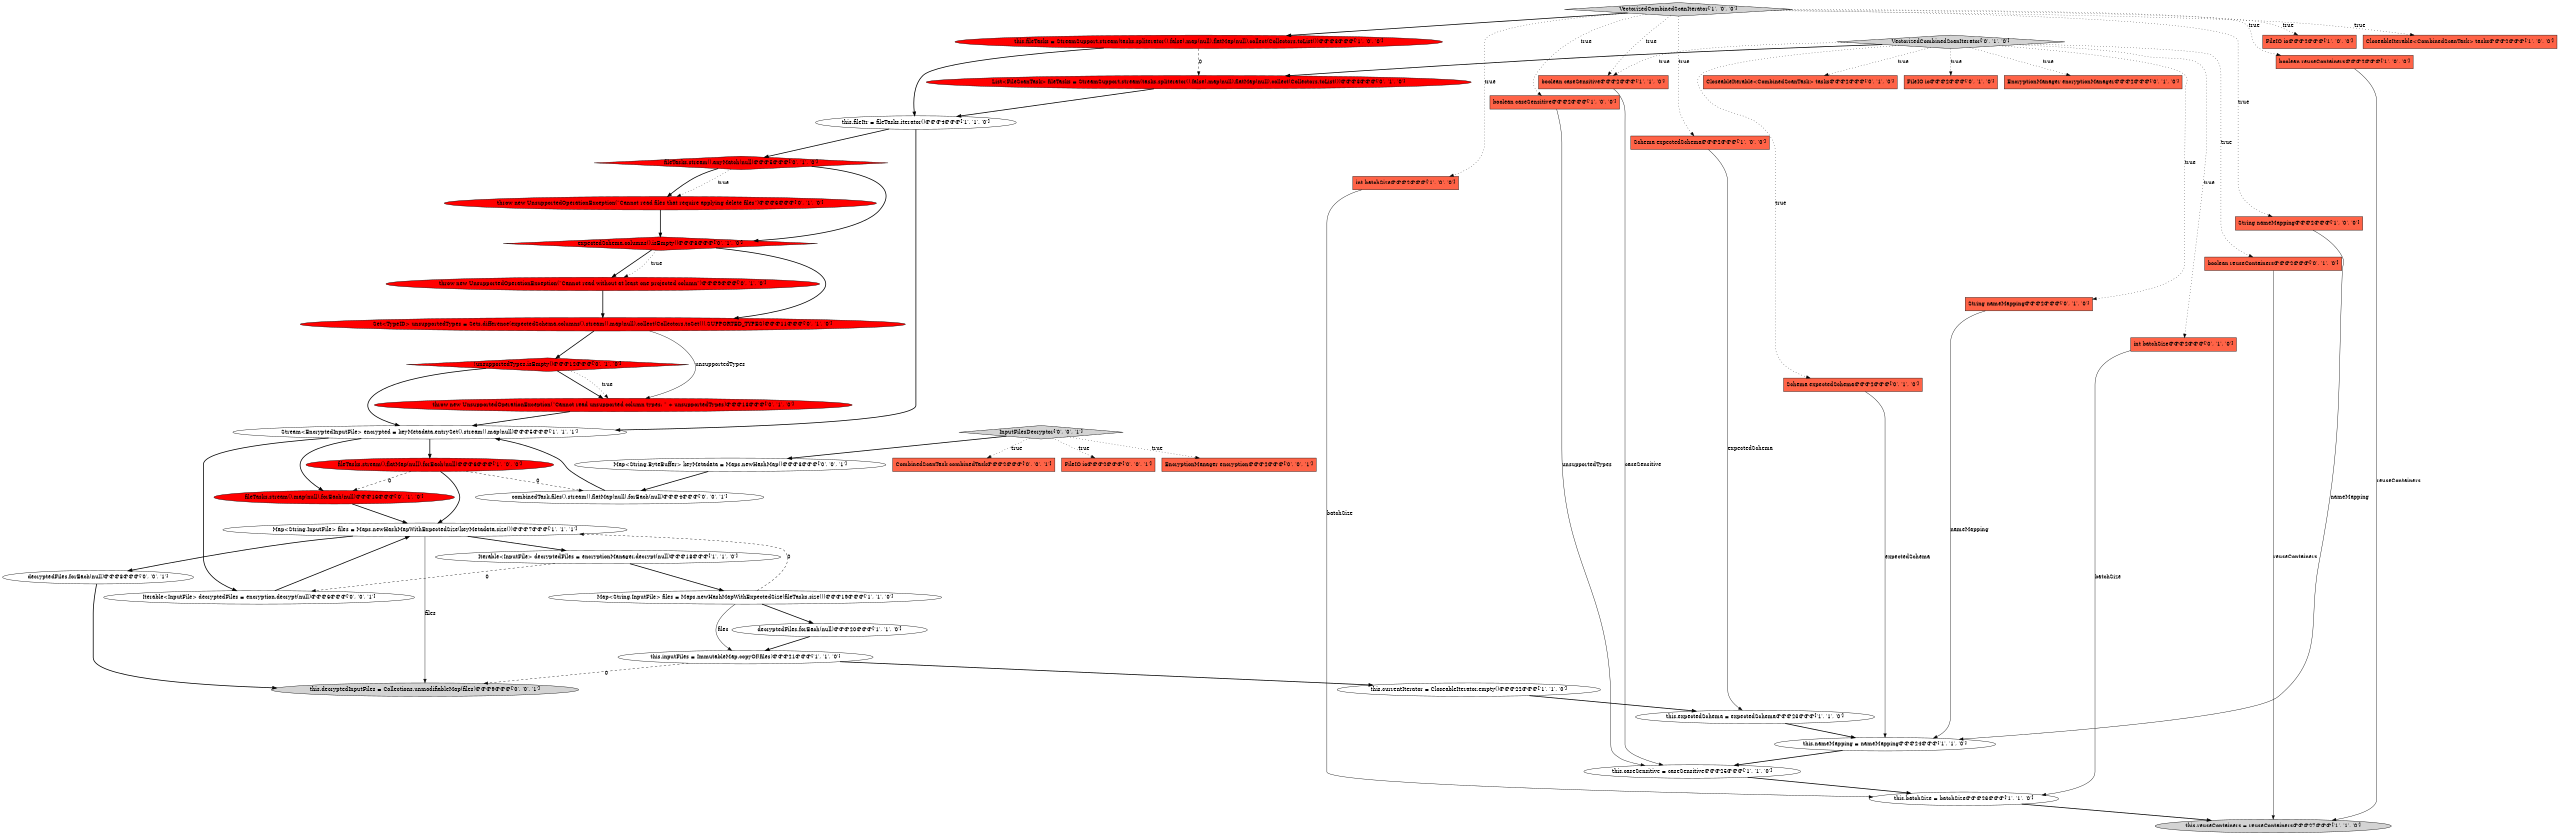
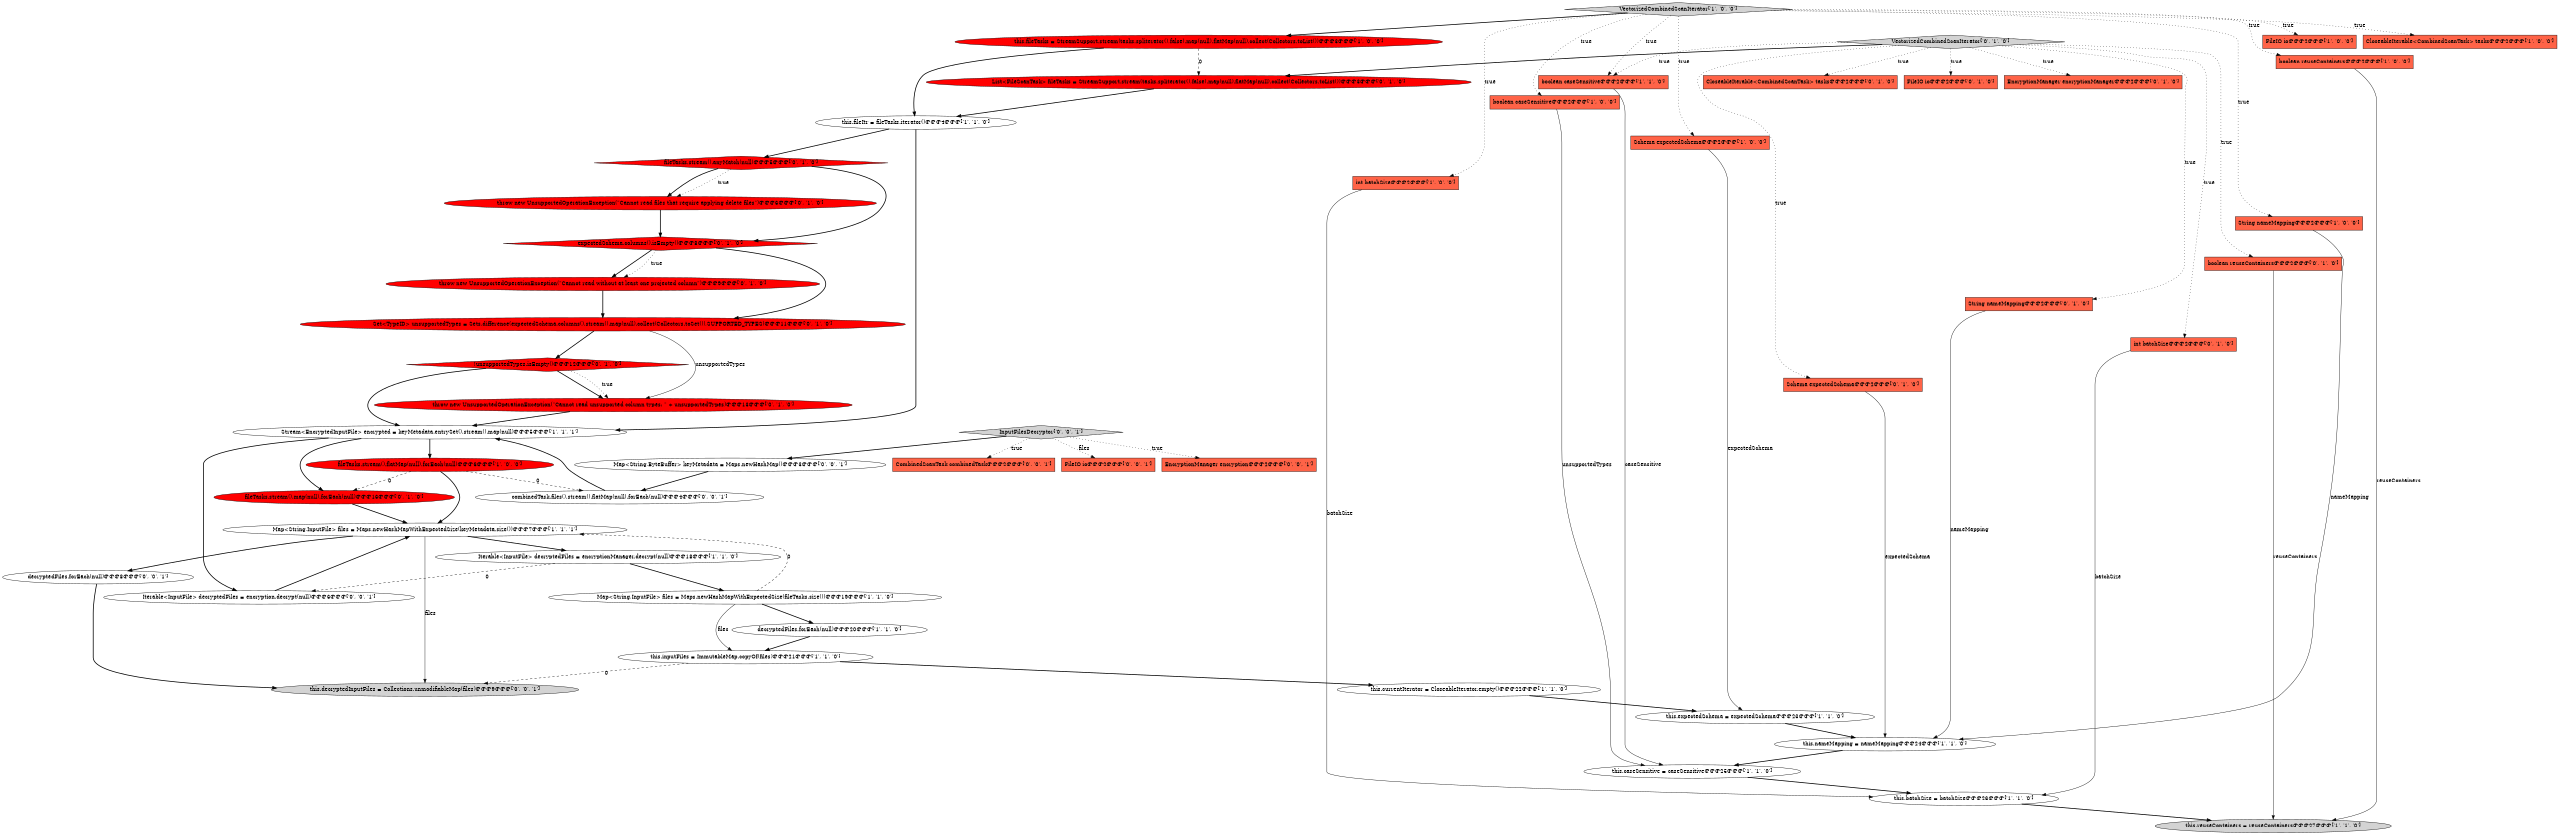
edge "InputFilesDecryptor['0', '0', '1']" -> "FileIO io@@@2@@@['0', '0', '1']": label "true" -> "files"
